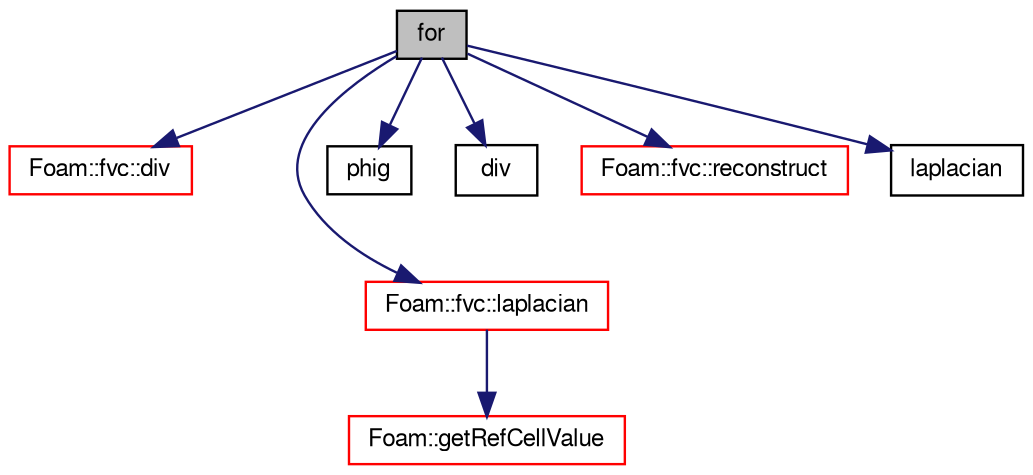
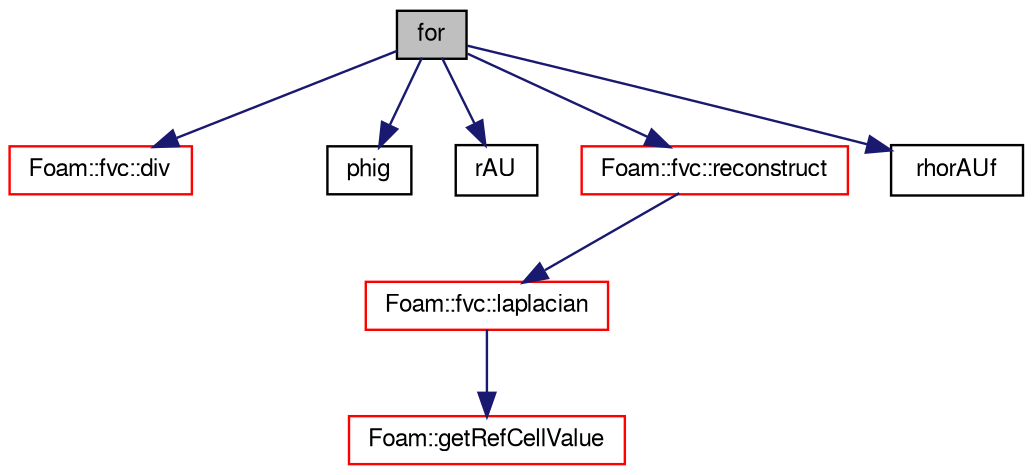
edge "for" -> "Foam::fvc::laplacian": now "Foam::fvc::reconstruct" -> "Foam::fvc::laplacian"
node "div": label "div" -> "rAU"
node "laplacian": label "laplacian" -> "rhorAUf"
